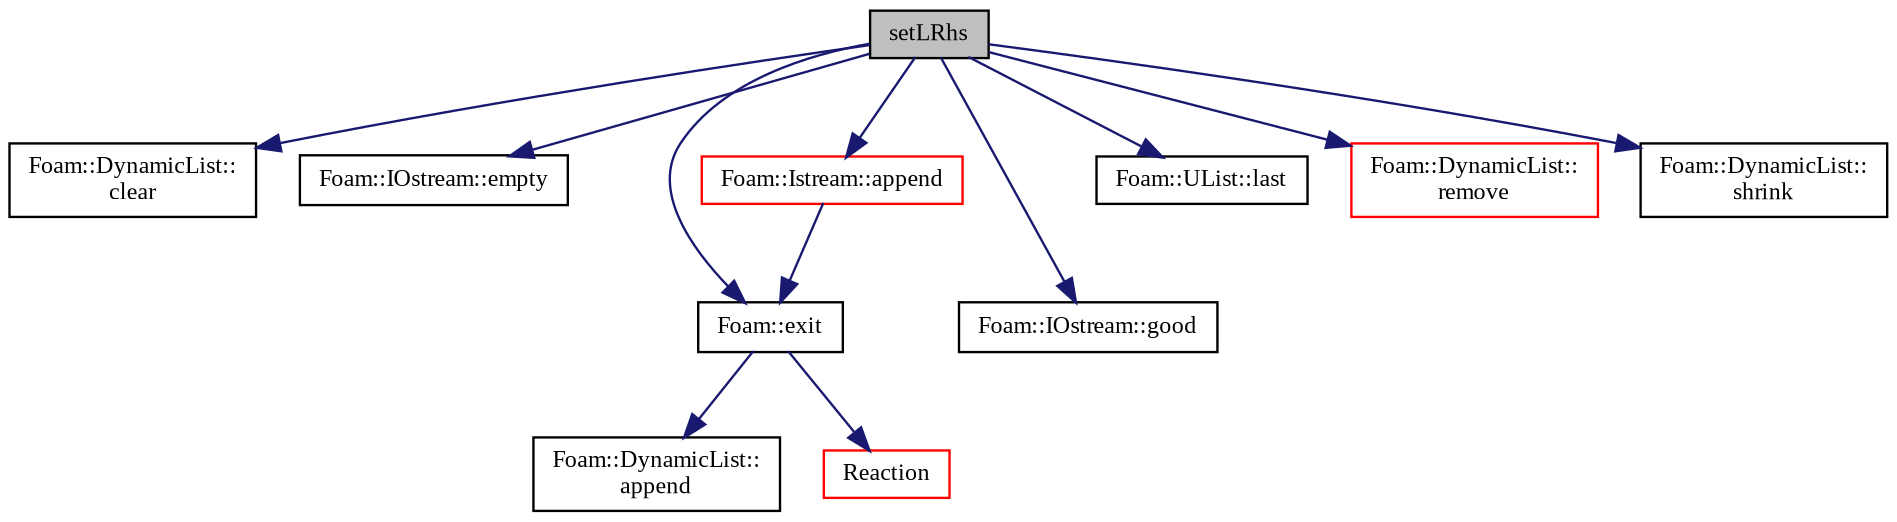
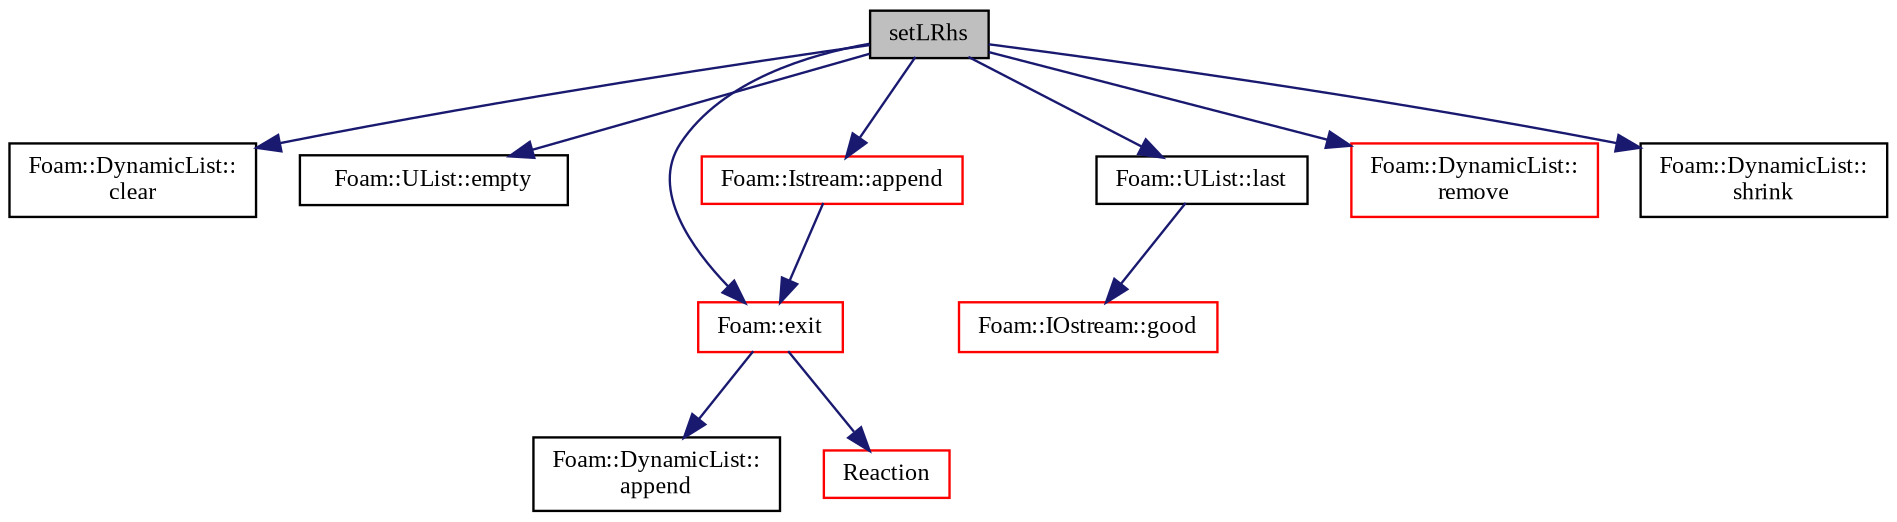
edge "setLRhs" -> "Foam::IOstream::good": now "Foam::UList::last" -> "Foam::IOstream::good"
node "Foam::IOstream::empty": label "Foam::IOstream::empty" -> "Foam::UList::empty"
node "Foam::exit": color black -> red
node "Foam::IOstream::good": color black -> red
